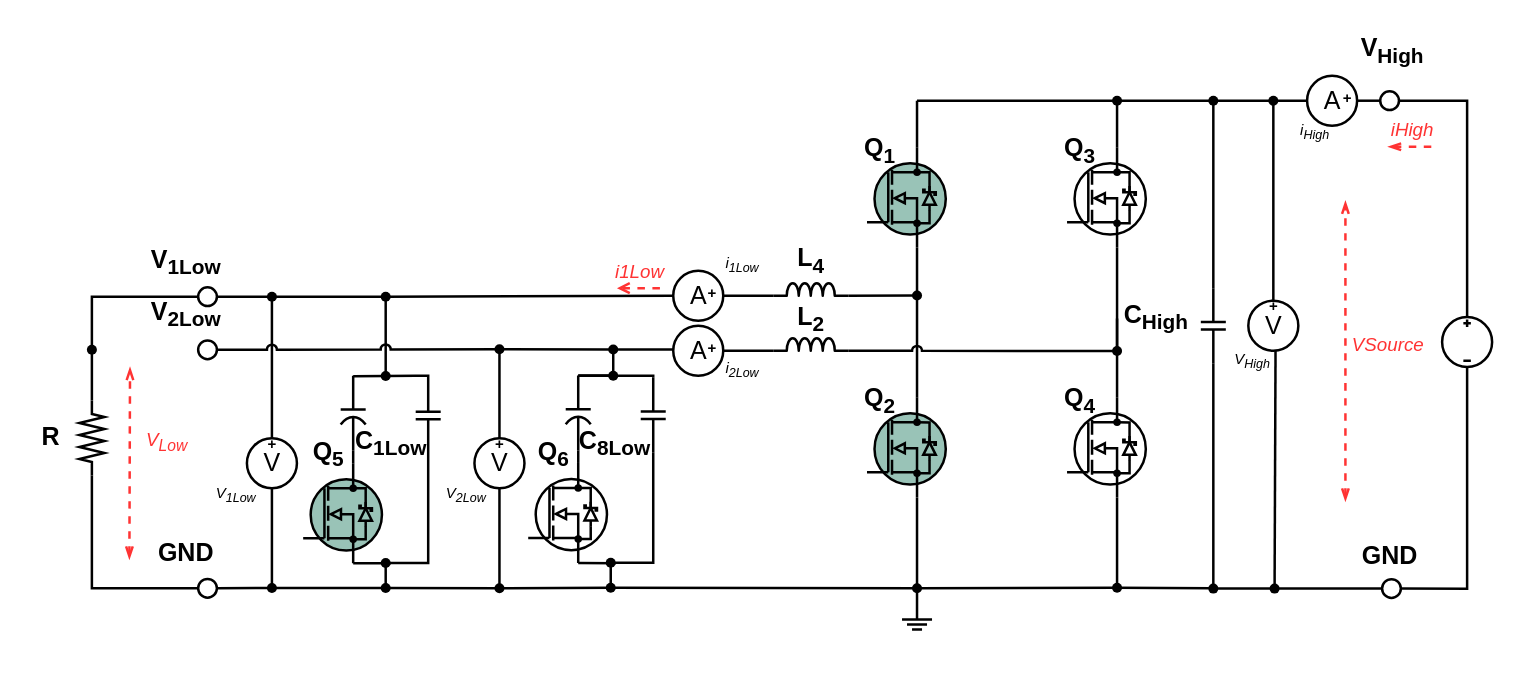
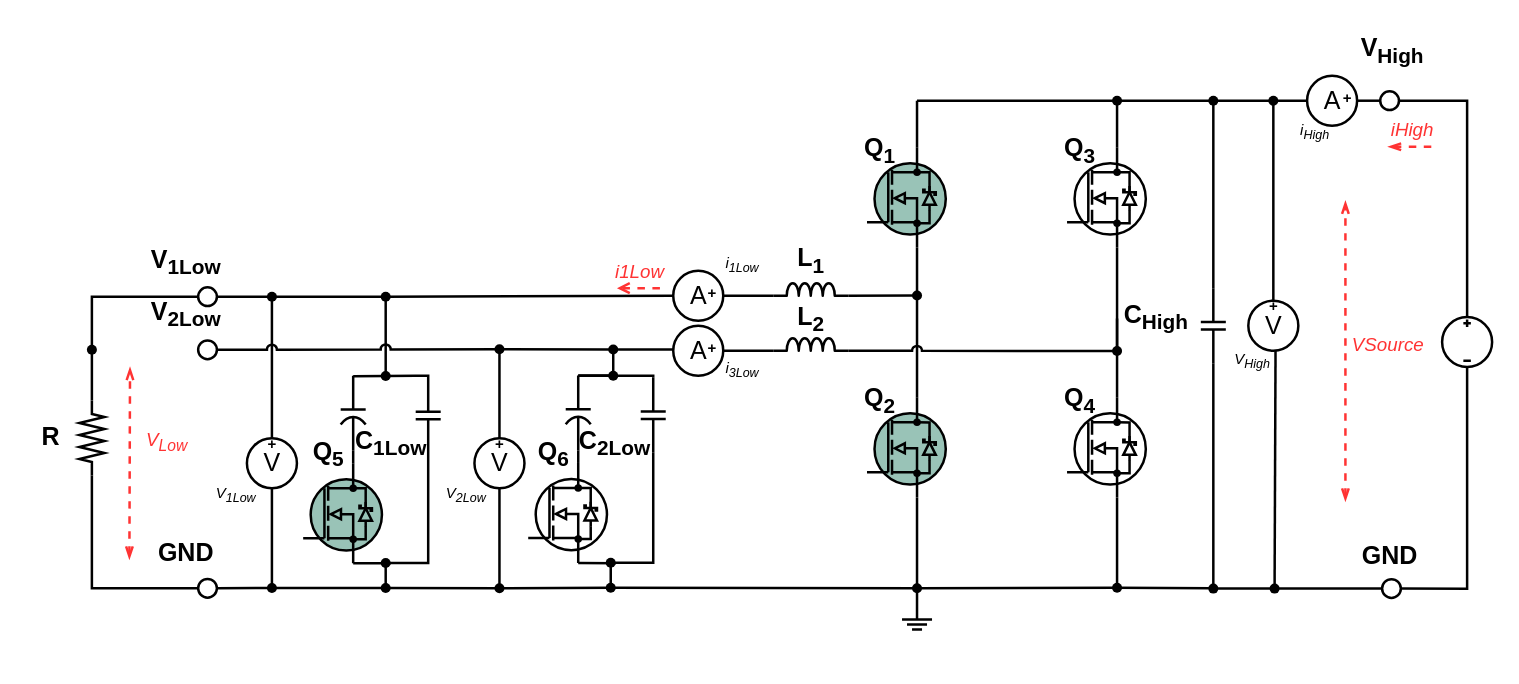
node "L4": label "L4" -> "L1"
node "i2Low": label "i2Low" -> "i3Low"
node "C8Low": label "C8Low" -> "C2Low"
